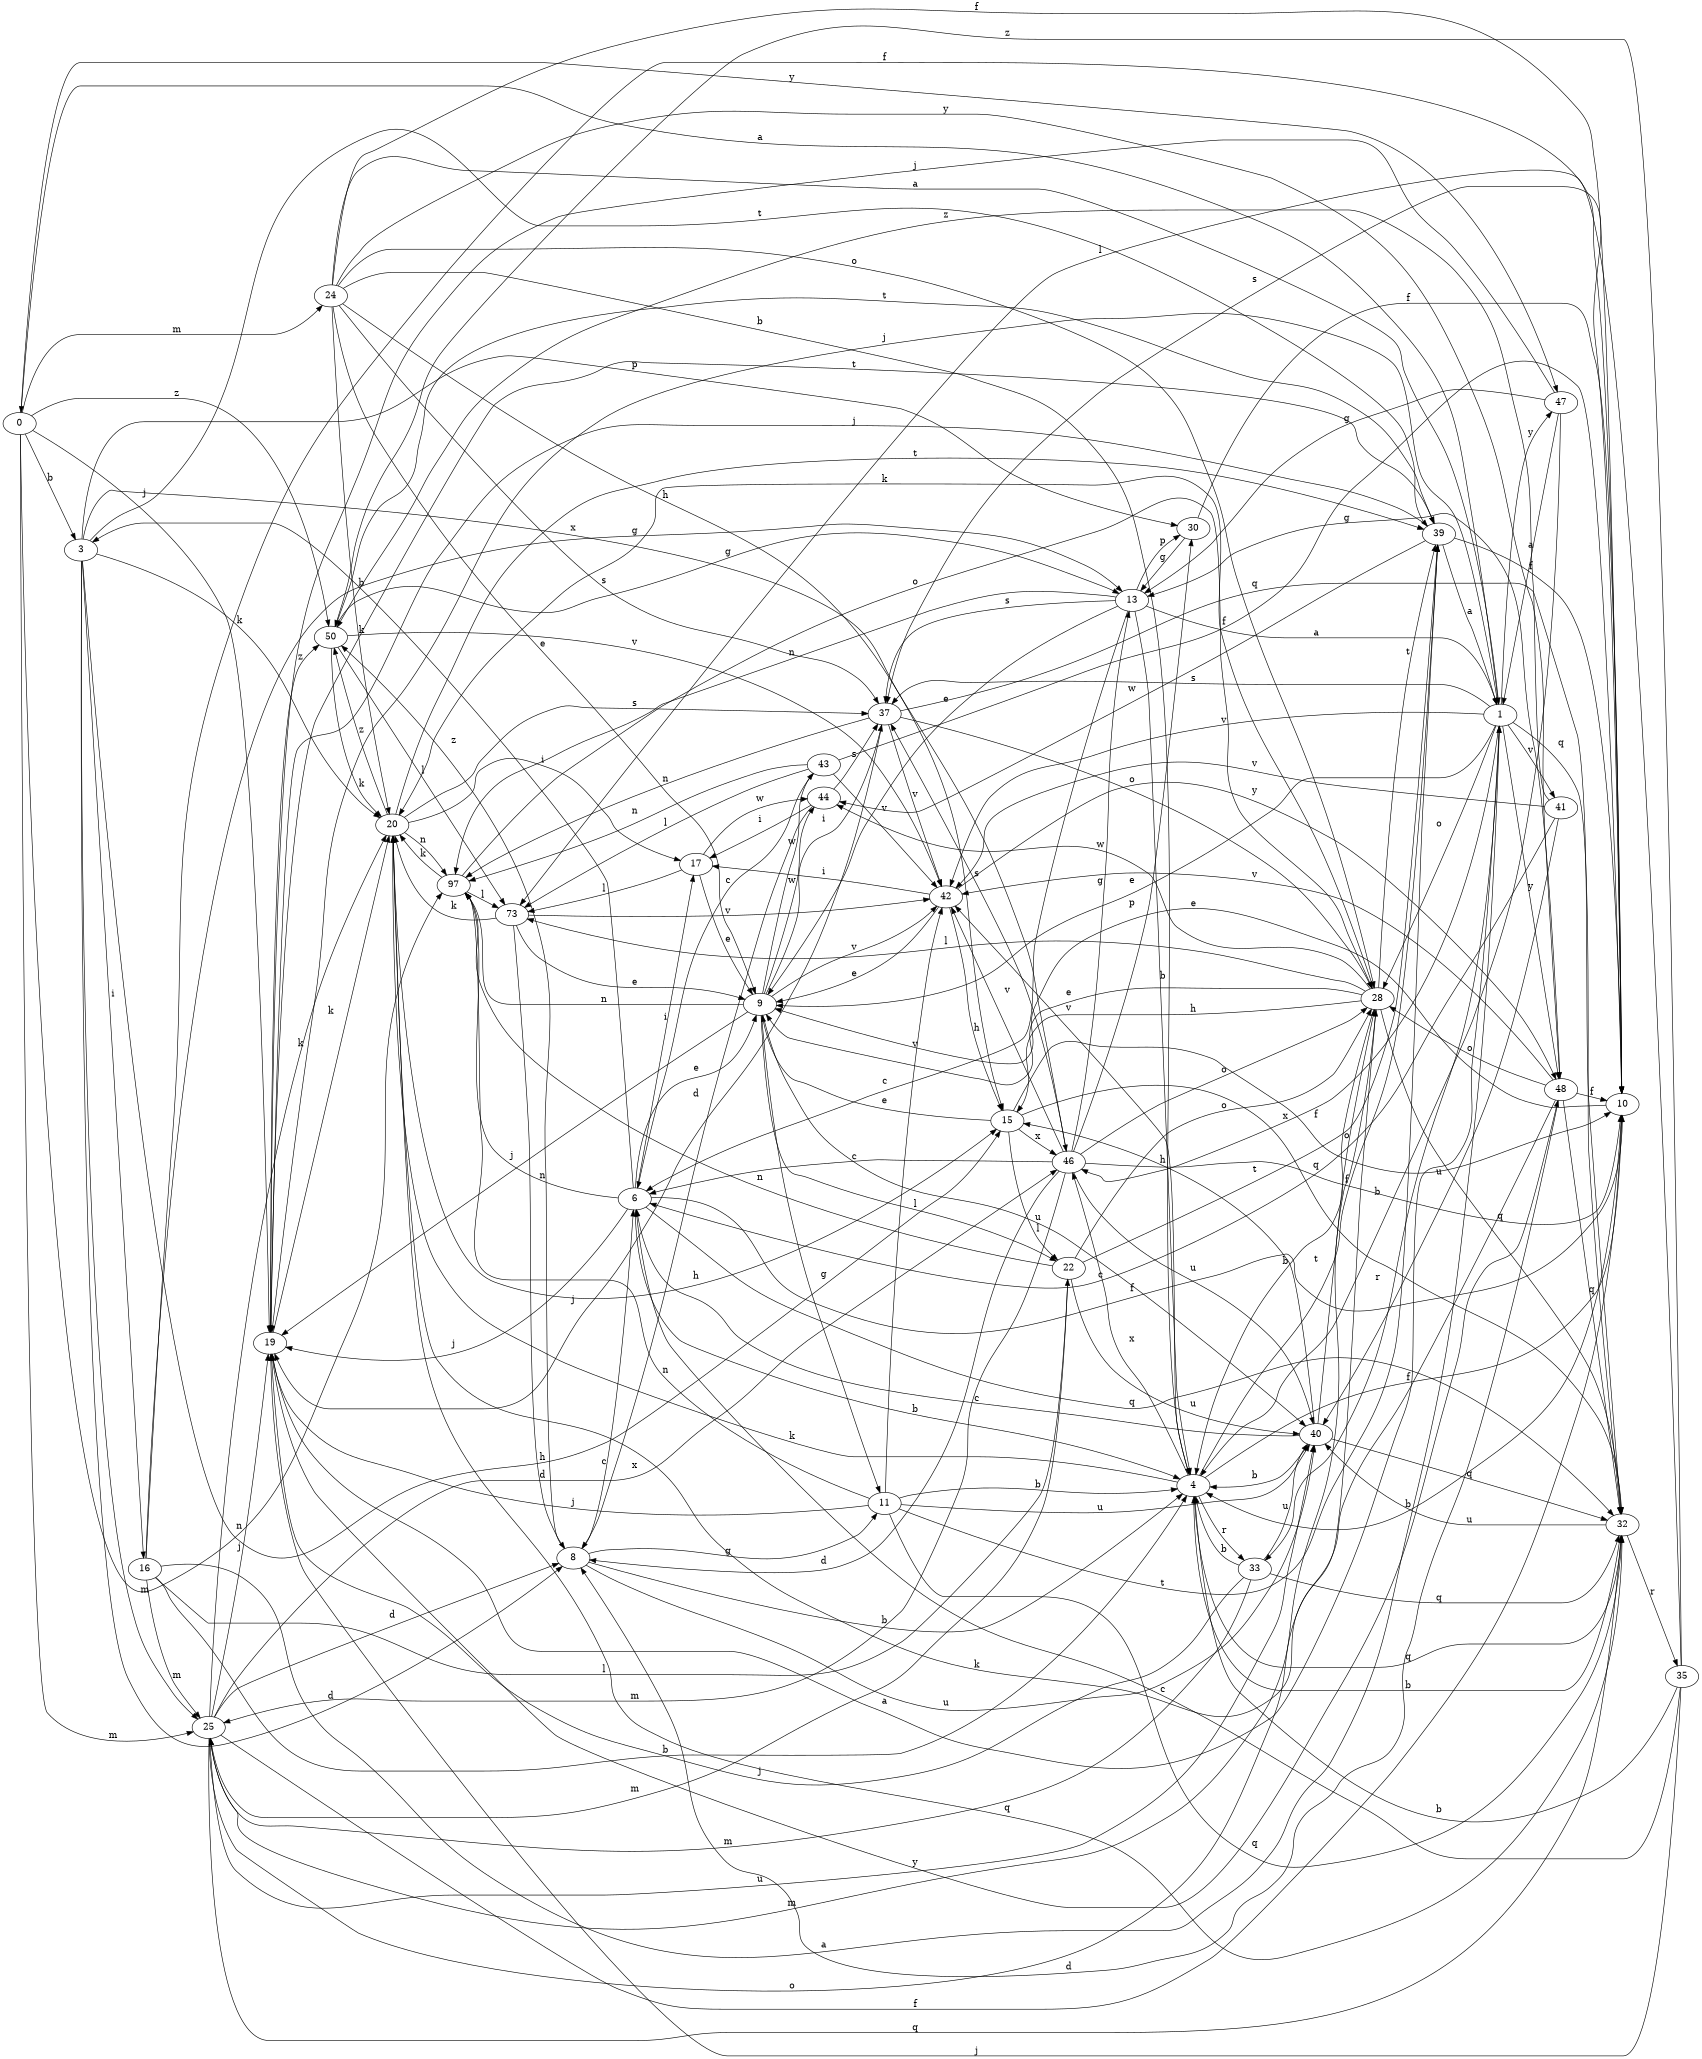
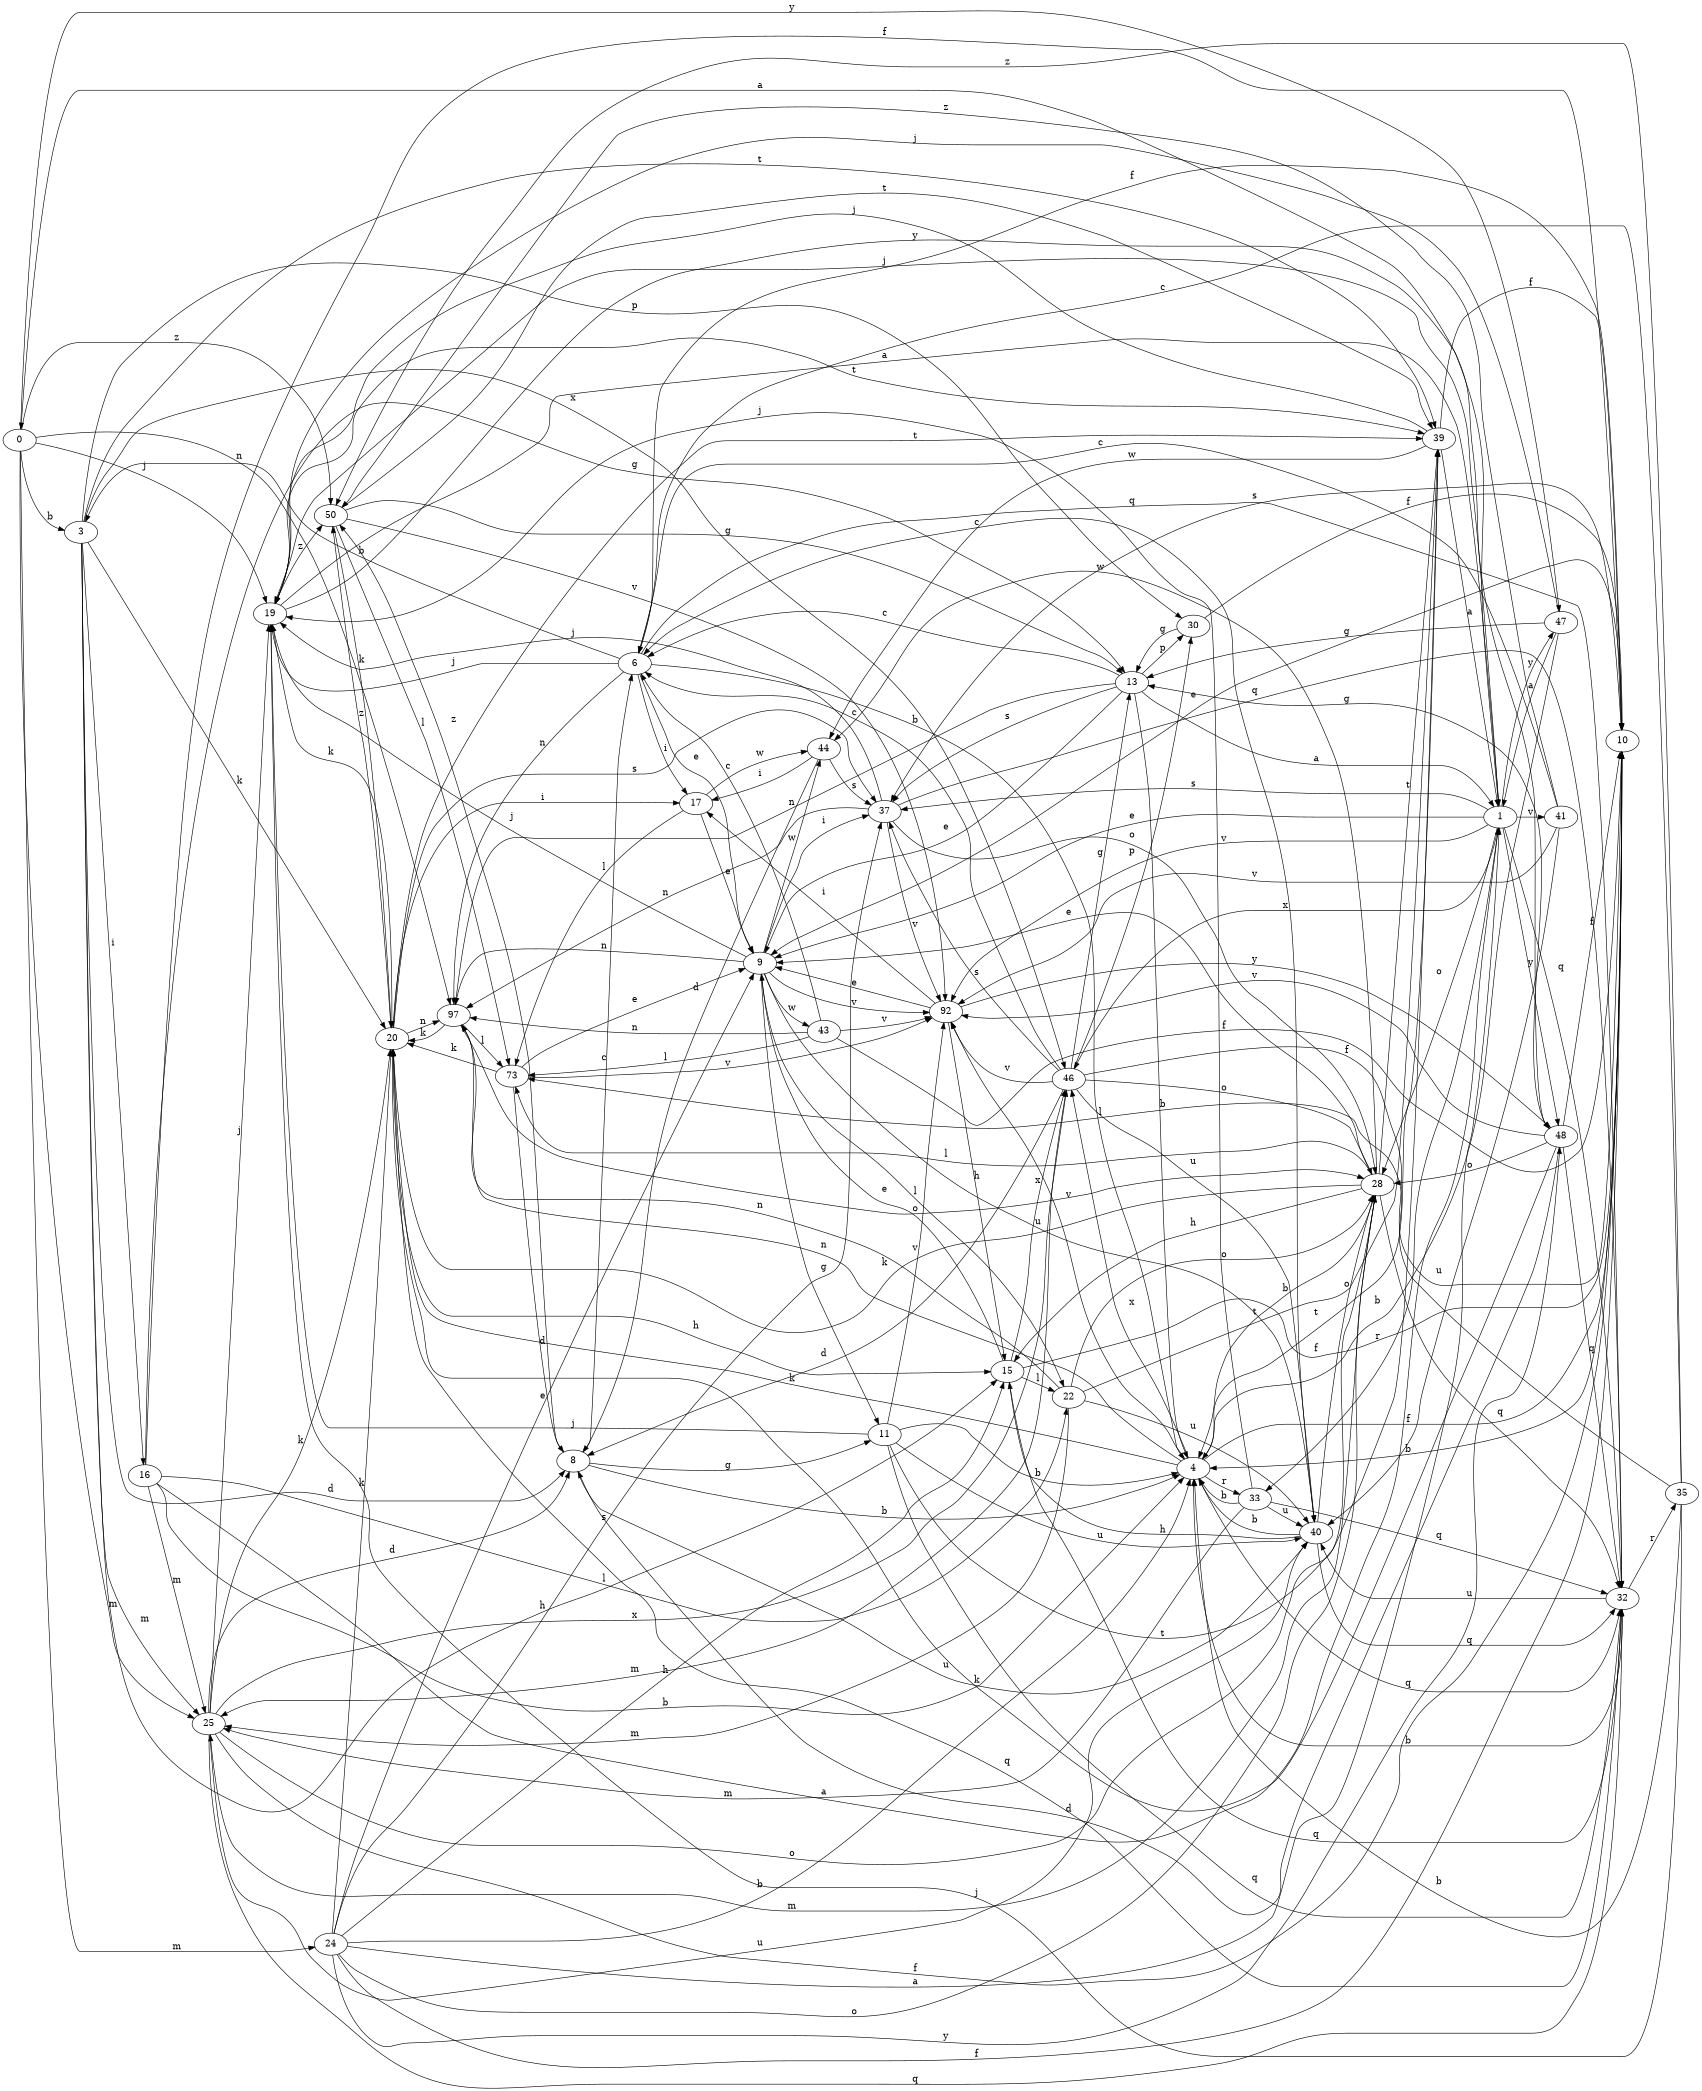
node "42": label "42" -> "92"
edge "11" -> "97": now "4" -> "97"
